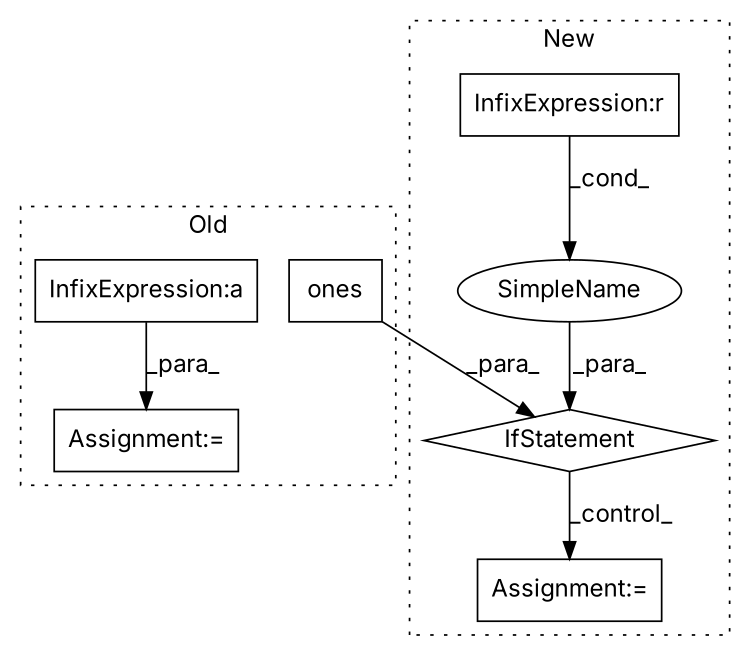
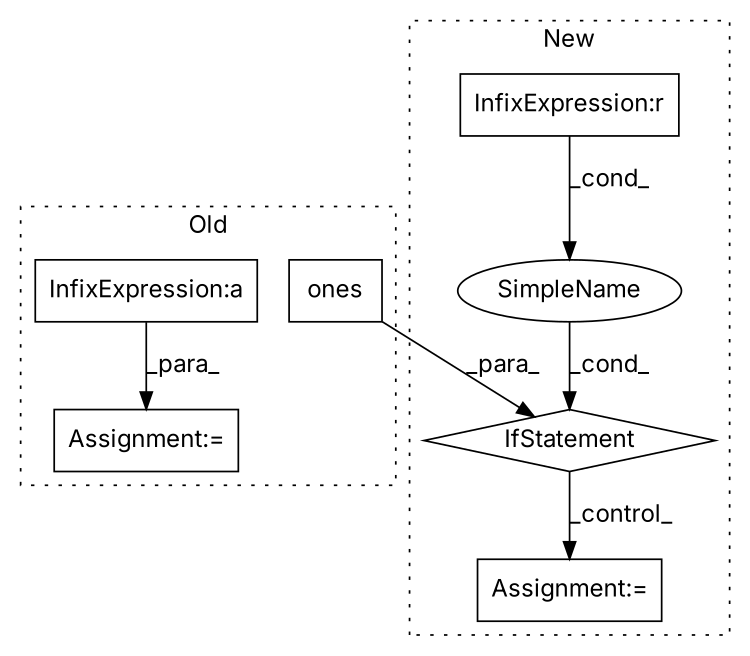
edge "SimpleName" -> "IfStatement": label "_para_" -> "_cond_"
